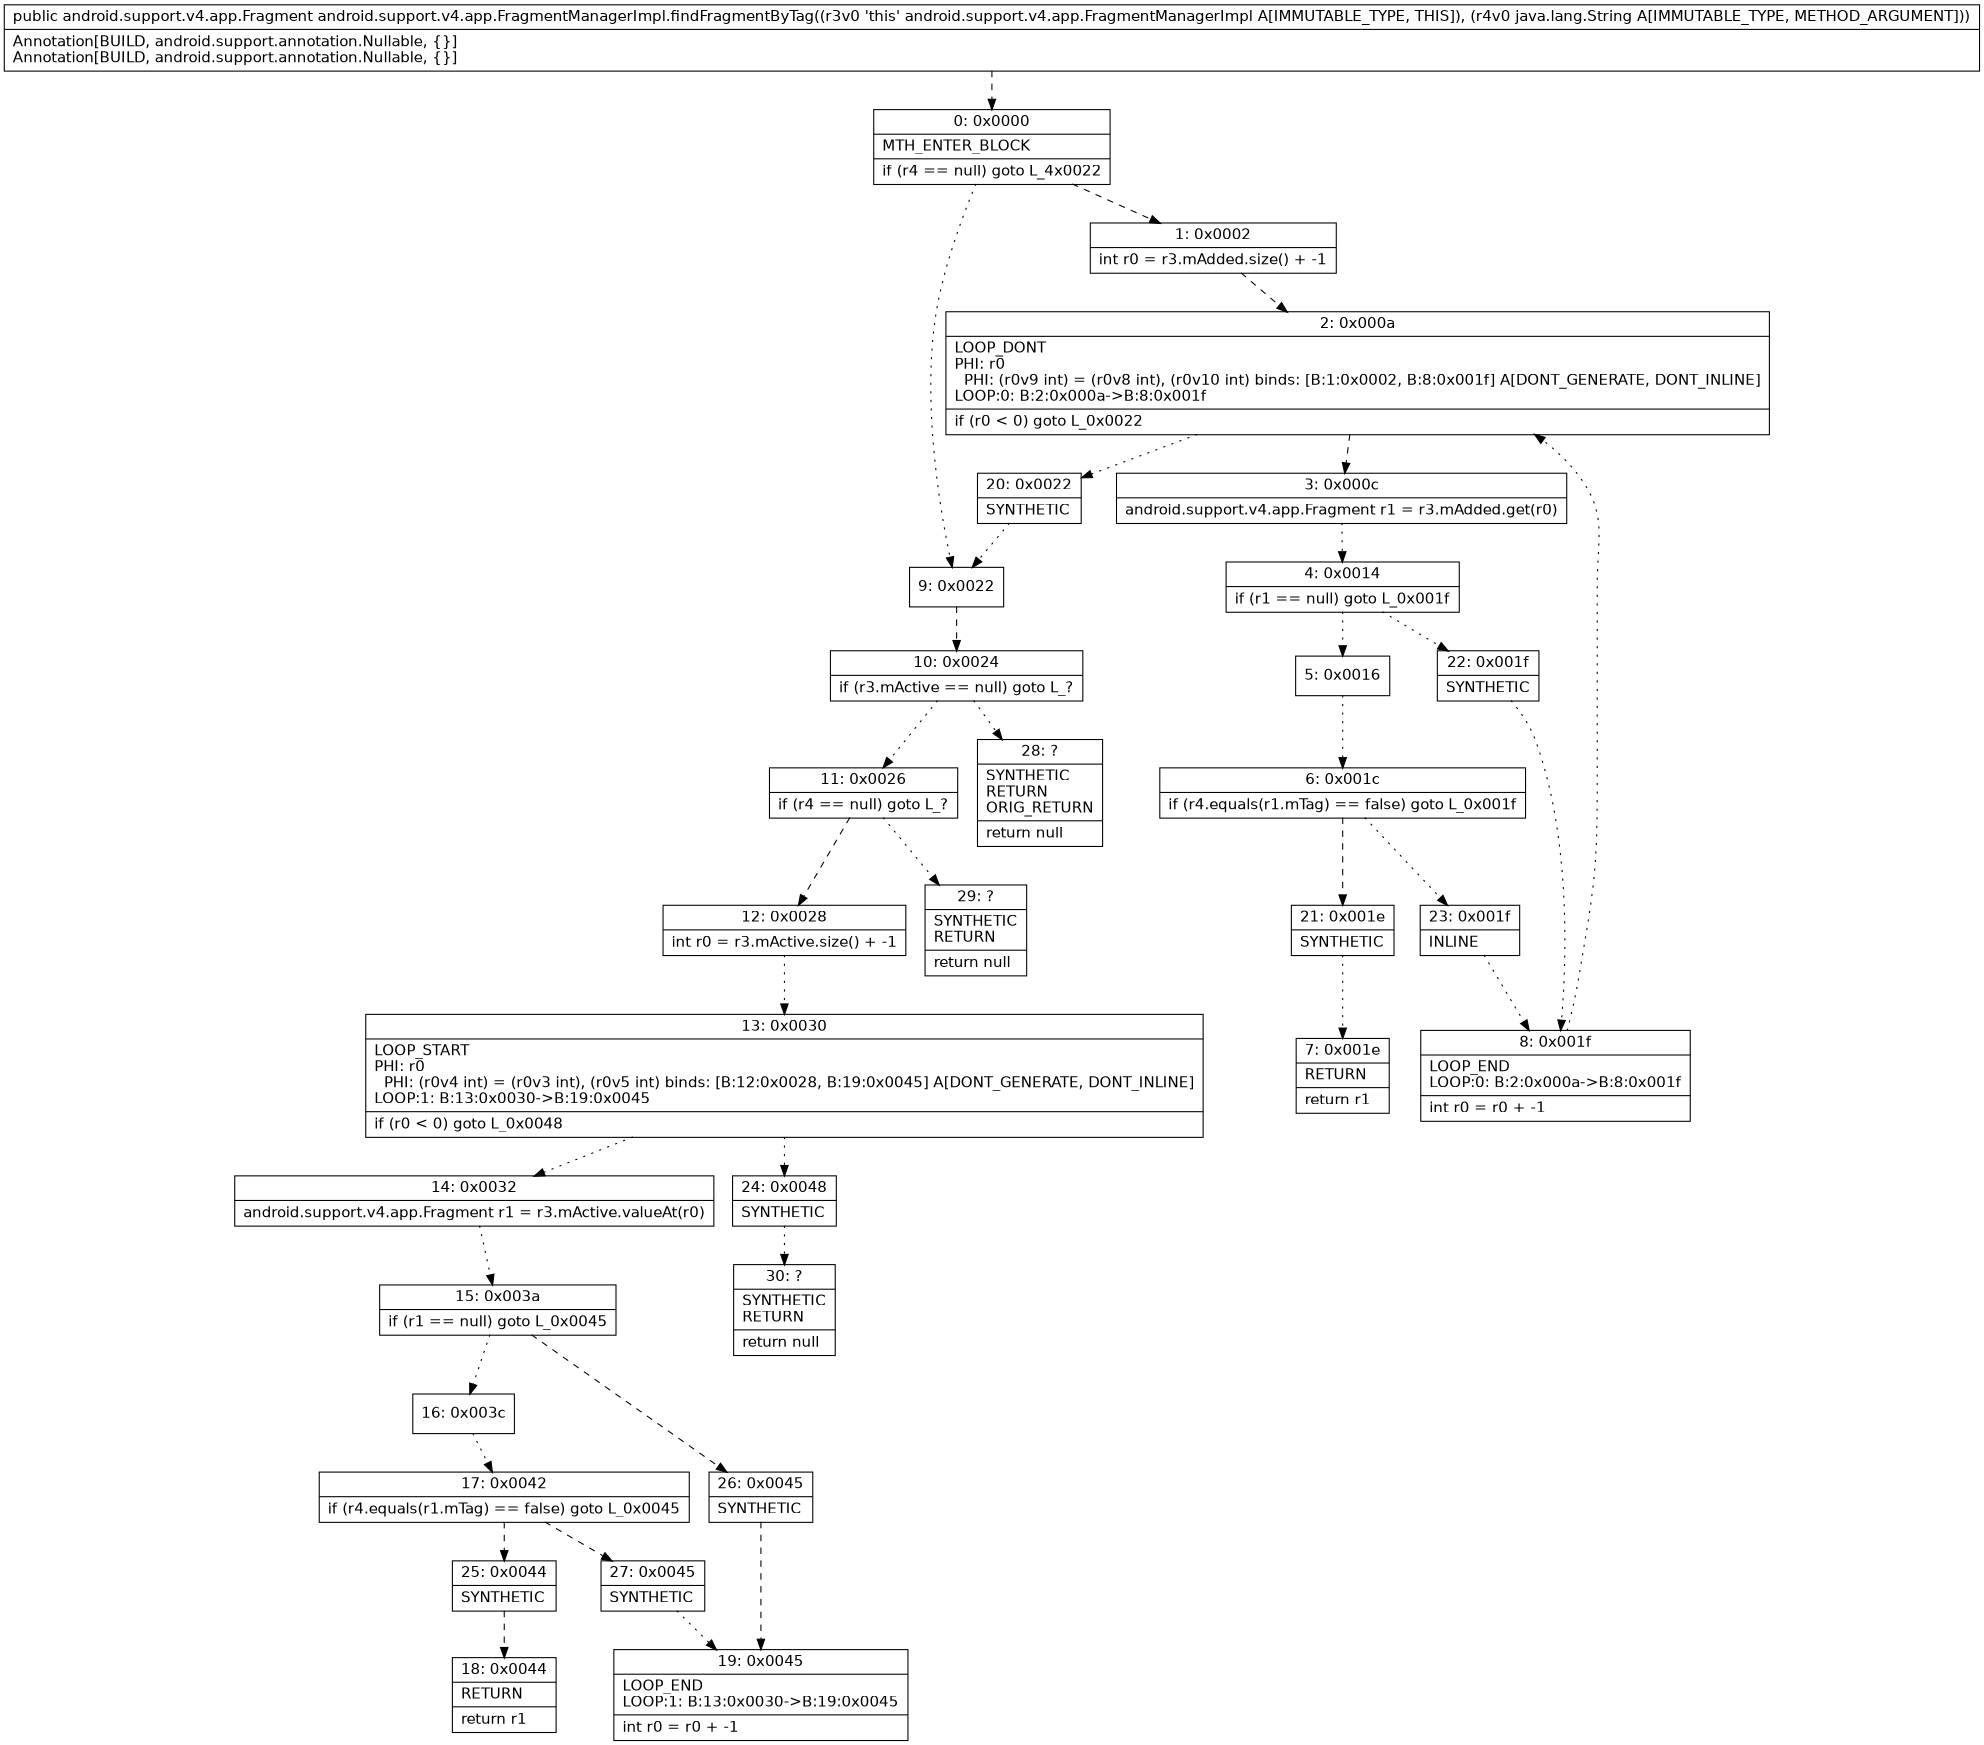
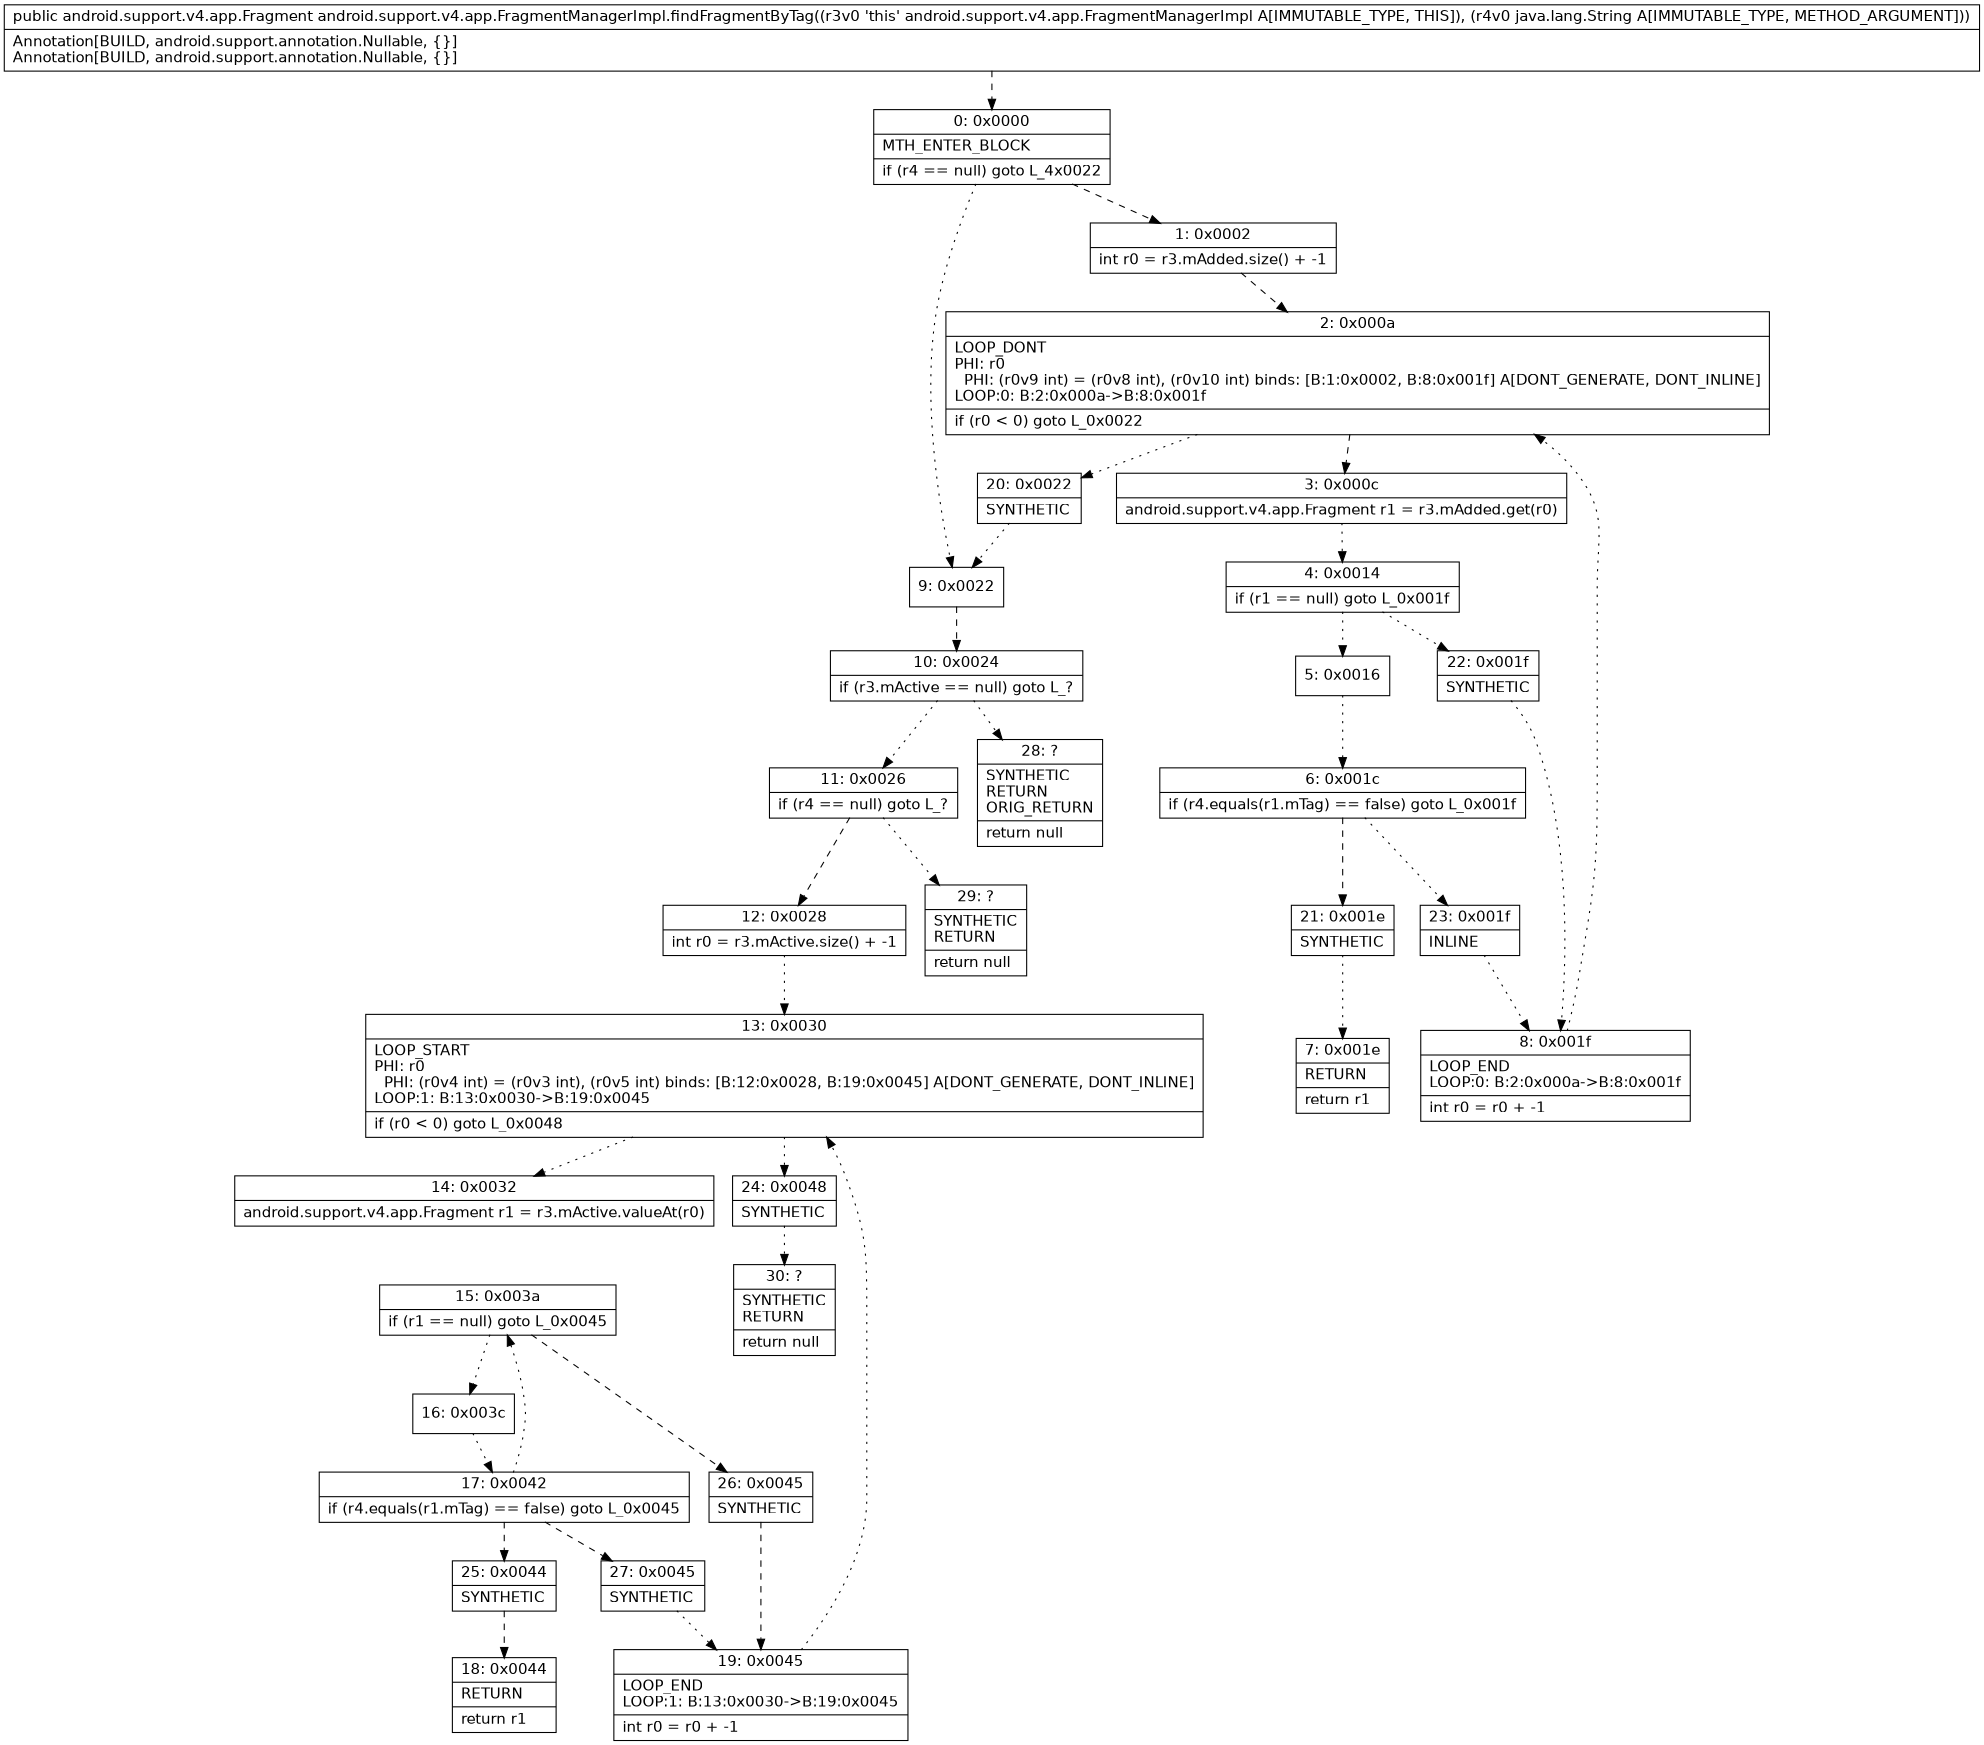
edge "14: 0x0032" -> "15: 0x003a": now "17: 0x0042" -> "15: 0x003a"
edge "19: 0x0045" -> "13: 0x0030": added
